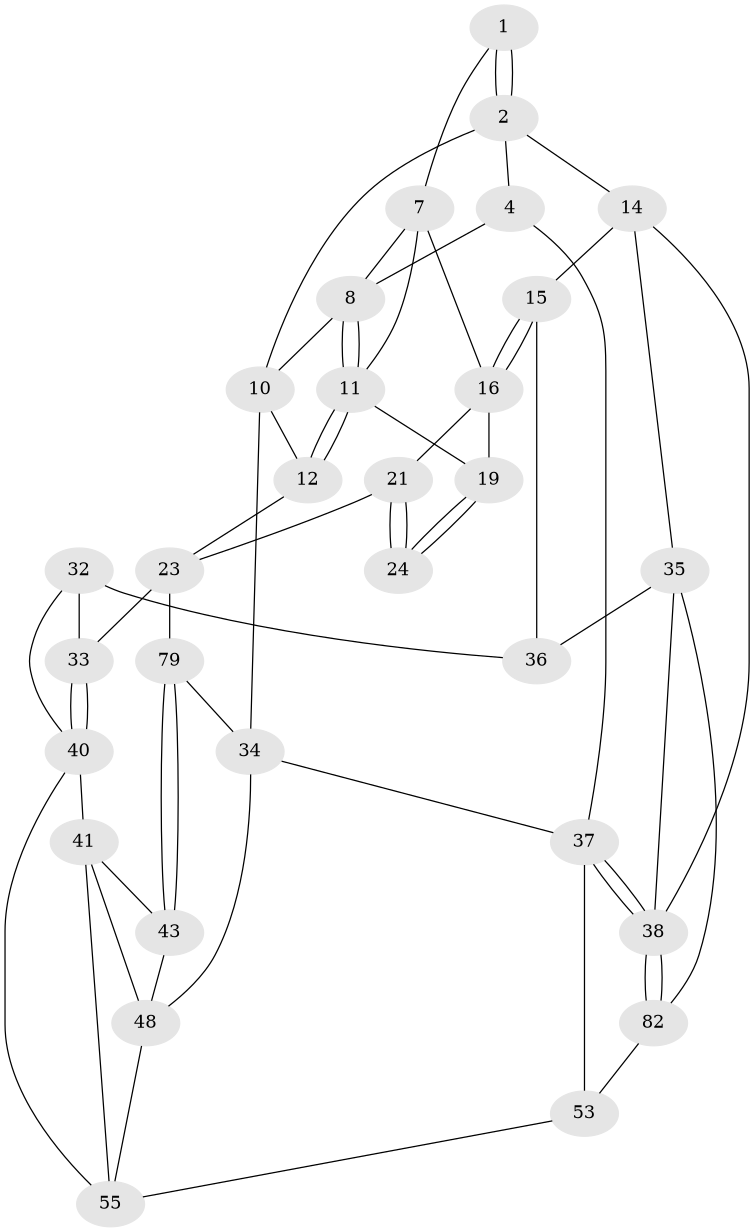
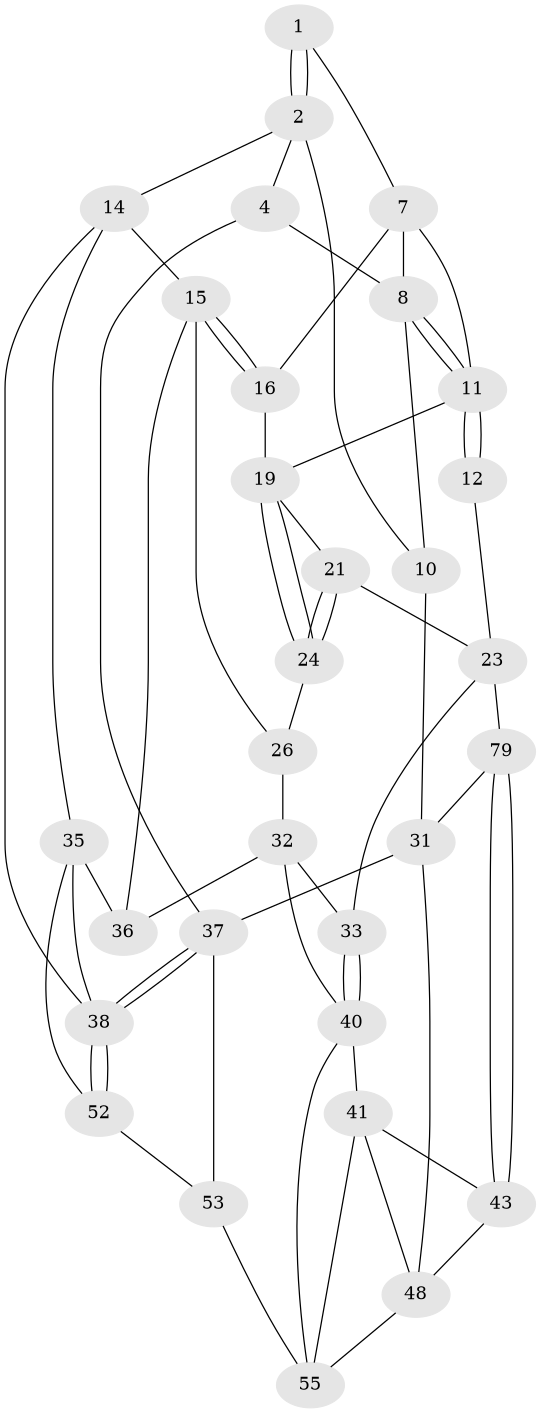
edge "10" -- "12": removed
edge "16" -- "21": now "19" -- "21"
node "34": label "34" -> "31"
node "26": added
node "82": label "82" -> "52"
